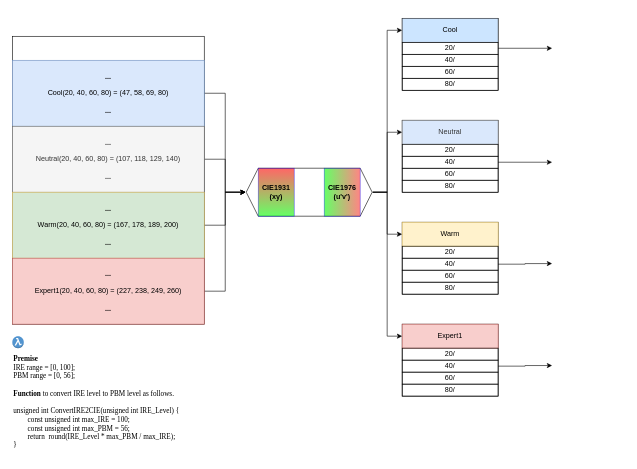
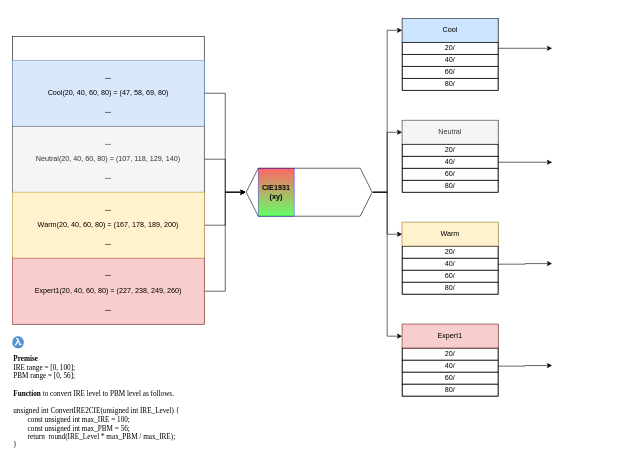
node "Neutral": fillcolor #dae8fc -> #f5f5f5
node "CIE1976 (u'v')": removed
node "... Warm(20, 40, 60, 80) = (167, 178, 189, 200) ...": fillcolor #d5e8d4 -> #fff2cc
